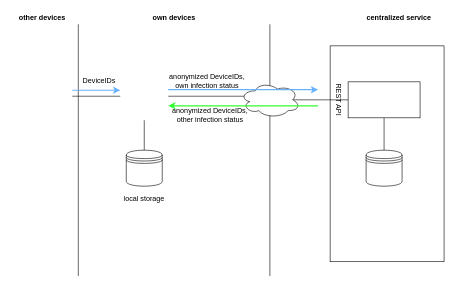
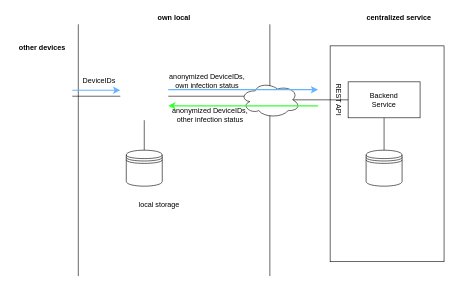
node "other devices": moved (42, 18) -> (42, 48)
node "own devices": label "own devices" -> "own local"
node "Backend Service": added
node "local storage": moved (144, 200) -> (159, 206)
